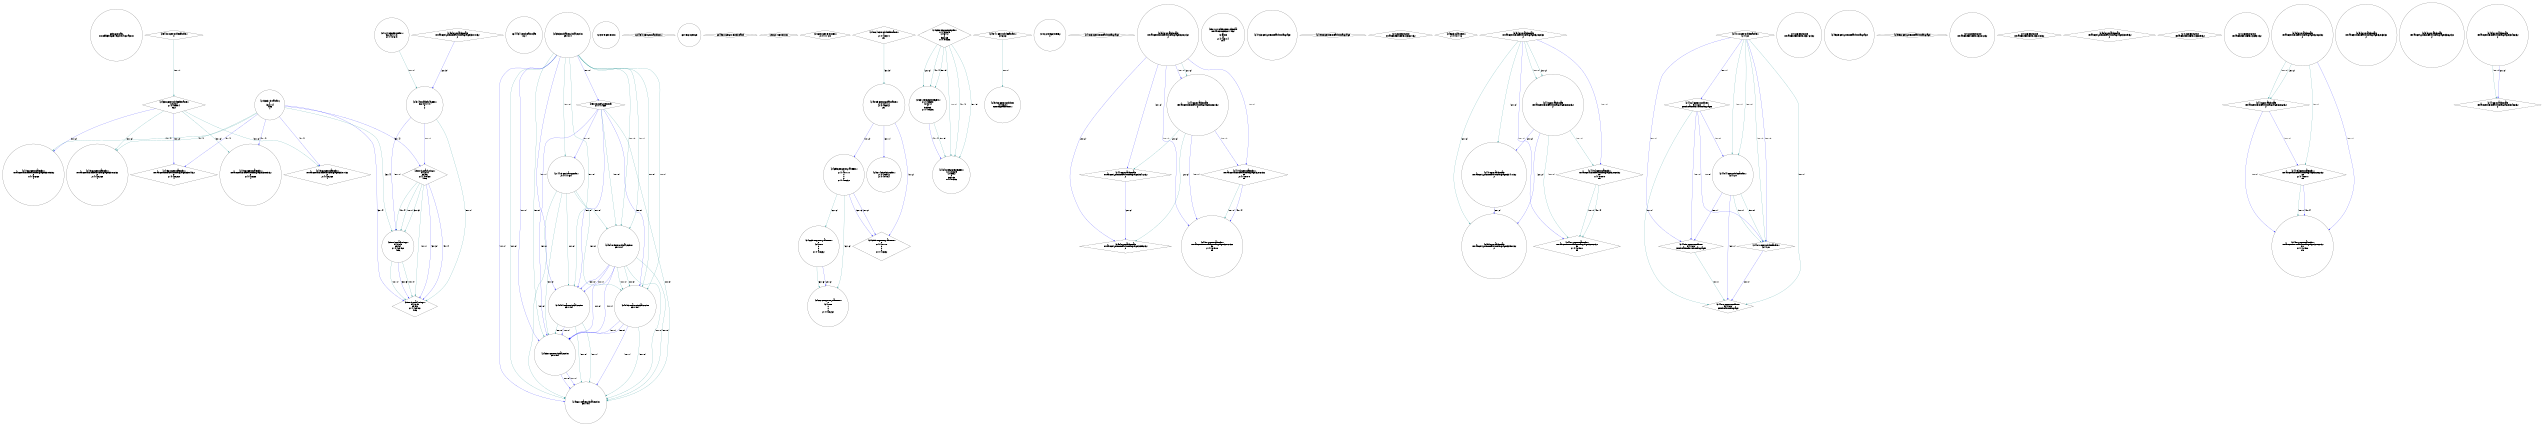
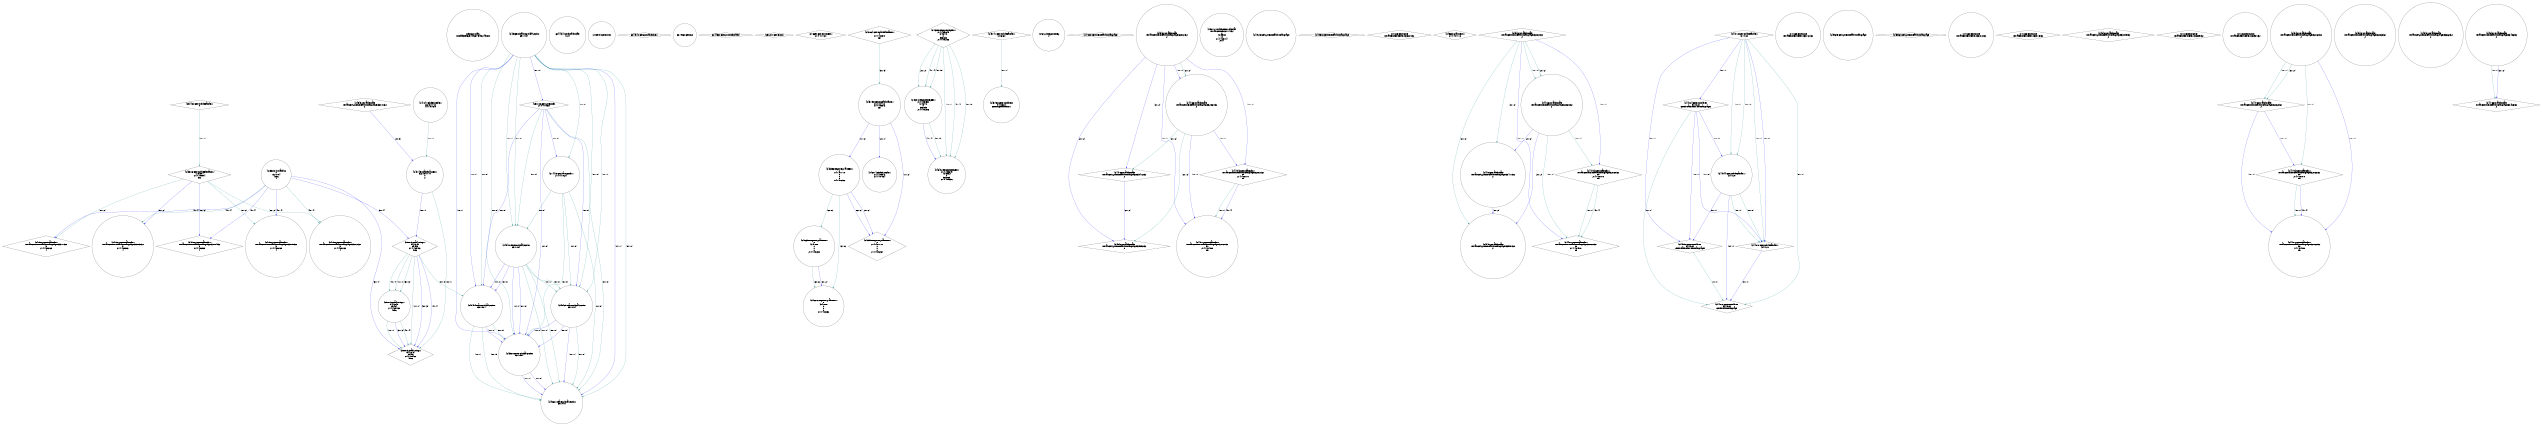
edge "4215383.VirtualAlloc 0 1310704 4096 4" -> "4250073.LoadStringW 9441340 65484 2147409468 4096": removed, label "(3-->4)"
edge "4248145.LoadLibraryExW 3224341740 0 2" -> "4250073.LoadStringW 9441340 65484 2147409468 4096": removed, label "(0-->1)"
edge "4214413.GetStartupInfoW 2147417624" -> "4245454.LeaveCriticalSection 6917004": now "4250073.LoadStringW 9441340 65485 2147409468 4096" -> "4245454.LeaveCriticalSection 6917004"
